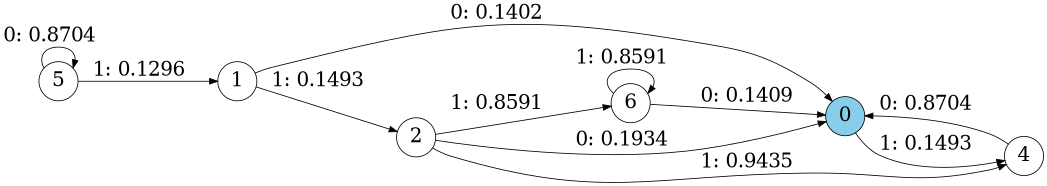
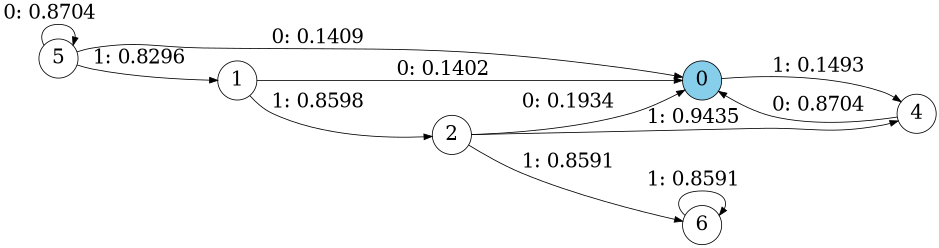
edge "5" -> "1": label "1: 0.1296   " -> "1: 0.8296   "
edge "1" -> "2": label "1: 0.1493   " -> "1: 0.8598   "
edge "6" -> "0": now "5" -> "0"
